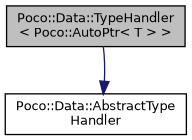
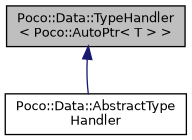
edge "Poco::Data::TypeHandler < Poco::AutoPtr< T > >" -> "Poco::Data::AbstractType Handler": reversed
